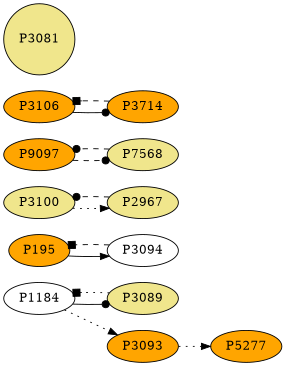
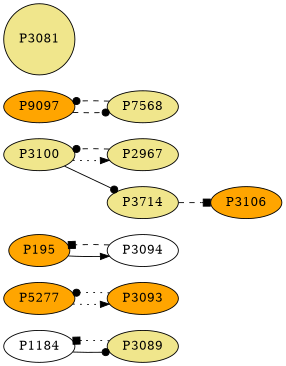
node "P3714": fillcolor orange -> khaki
edge "P3106" -> "P3714": now "P3100" -> "P3714"
edge "P1184" -> "P3093": now "P5277" -> "P3093"
edge "P3093" -> "P5277": arrowhead normal -> dot
